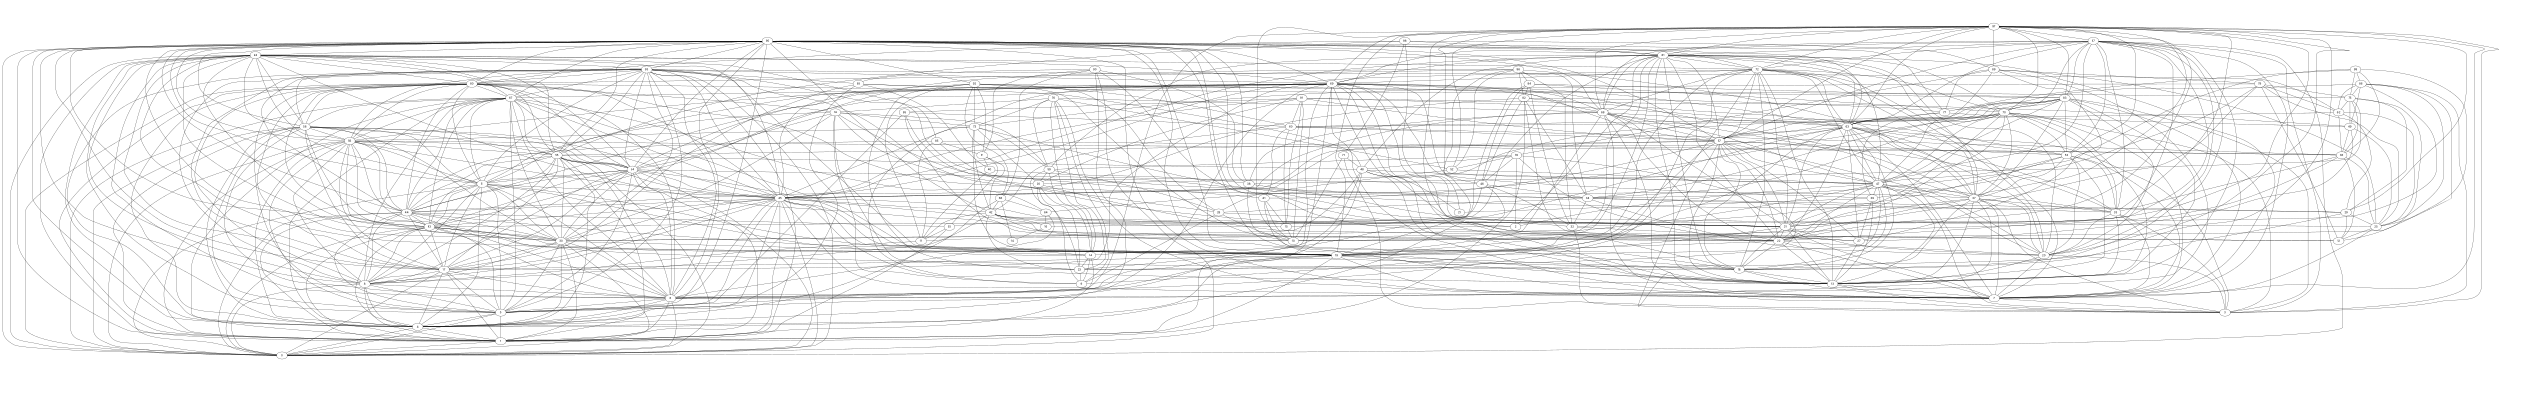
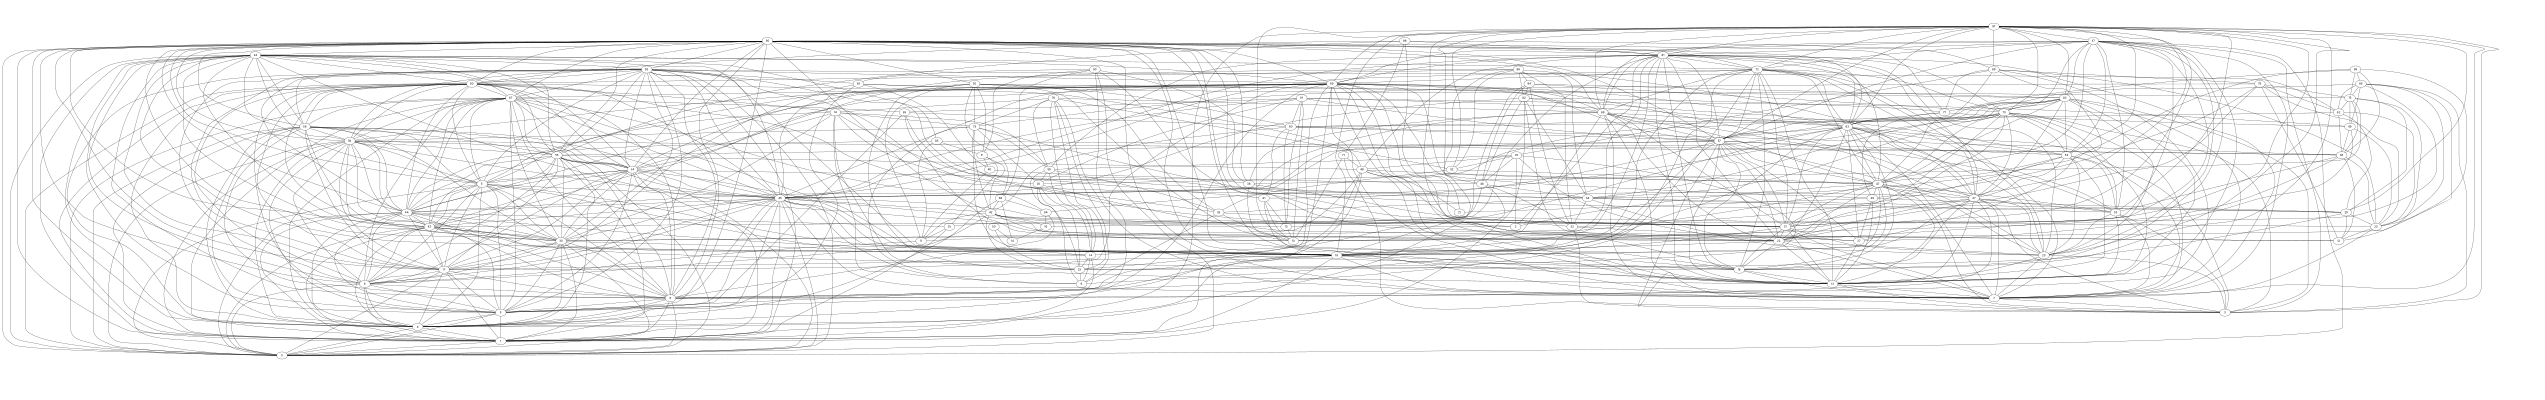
edge "6" -> "97": now "1" -> "97"
edge "63" -> "87": removed
edge "65" -> "67": added
edge "29" -> "39": added
node "50": added
edge "19" -> "37": added
edge "4" -> "44": added
